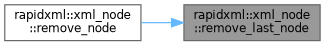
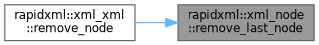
node "rapidxml::xml_node ::remove_node": label "rapidxml::xml_node ::remove_node" -> "rapidxml::xml_xml ::remove_node"
